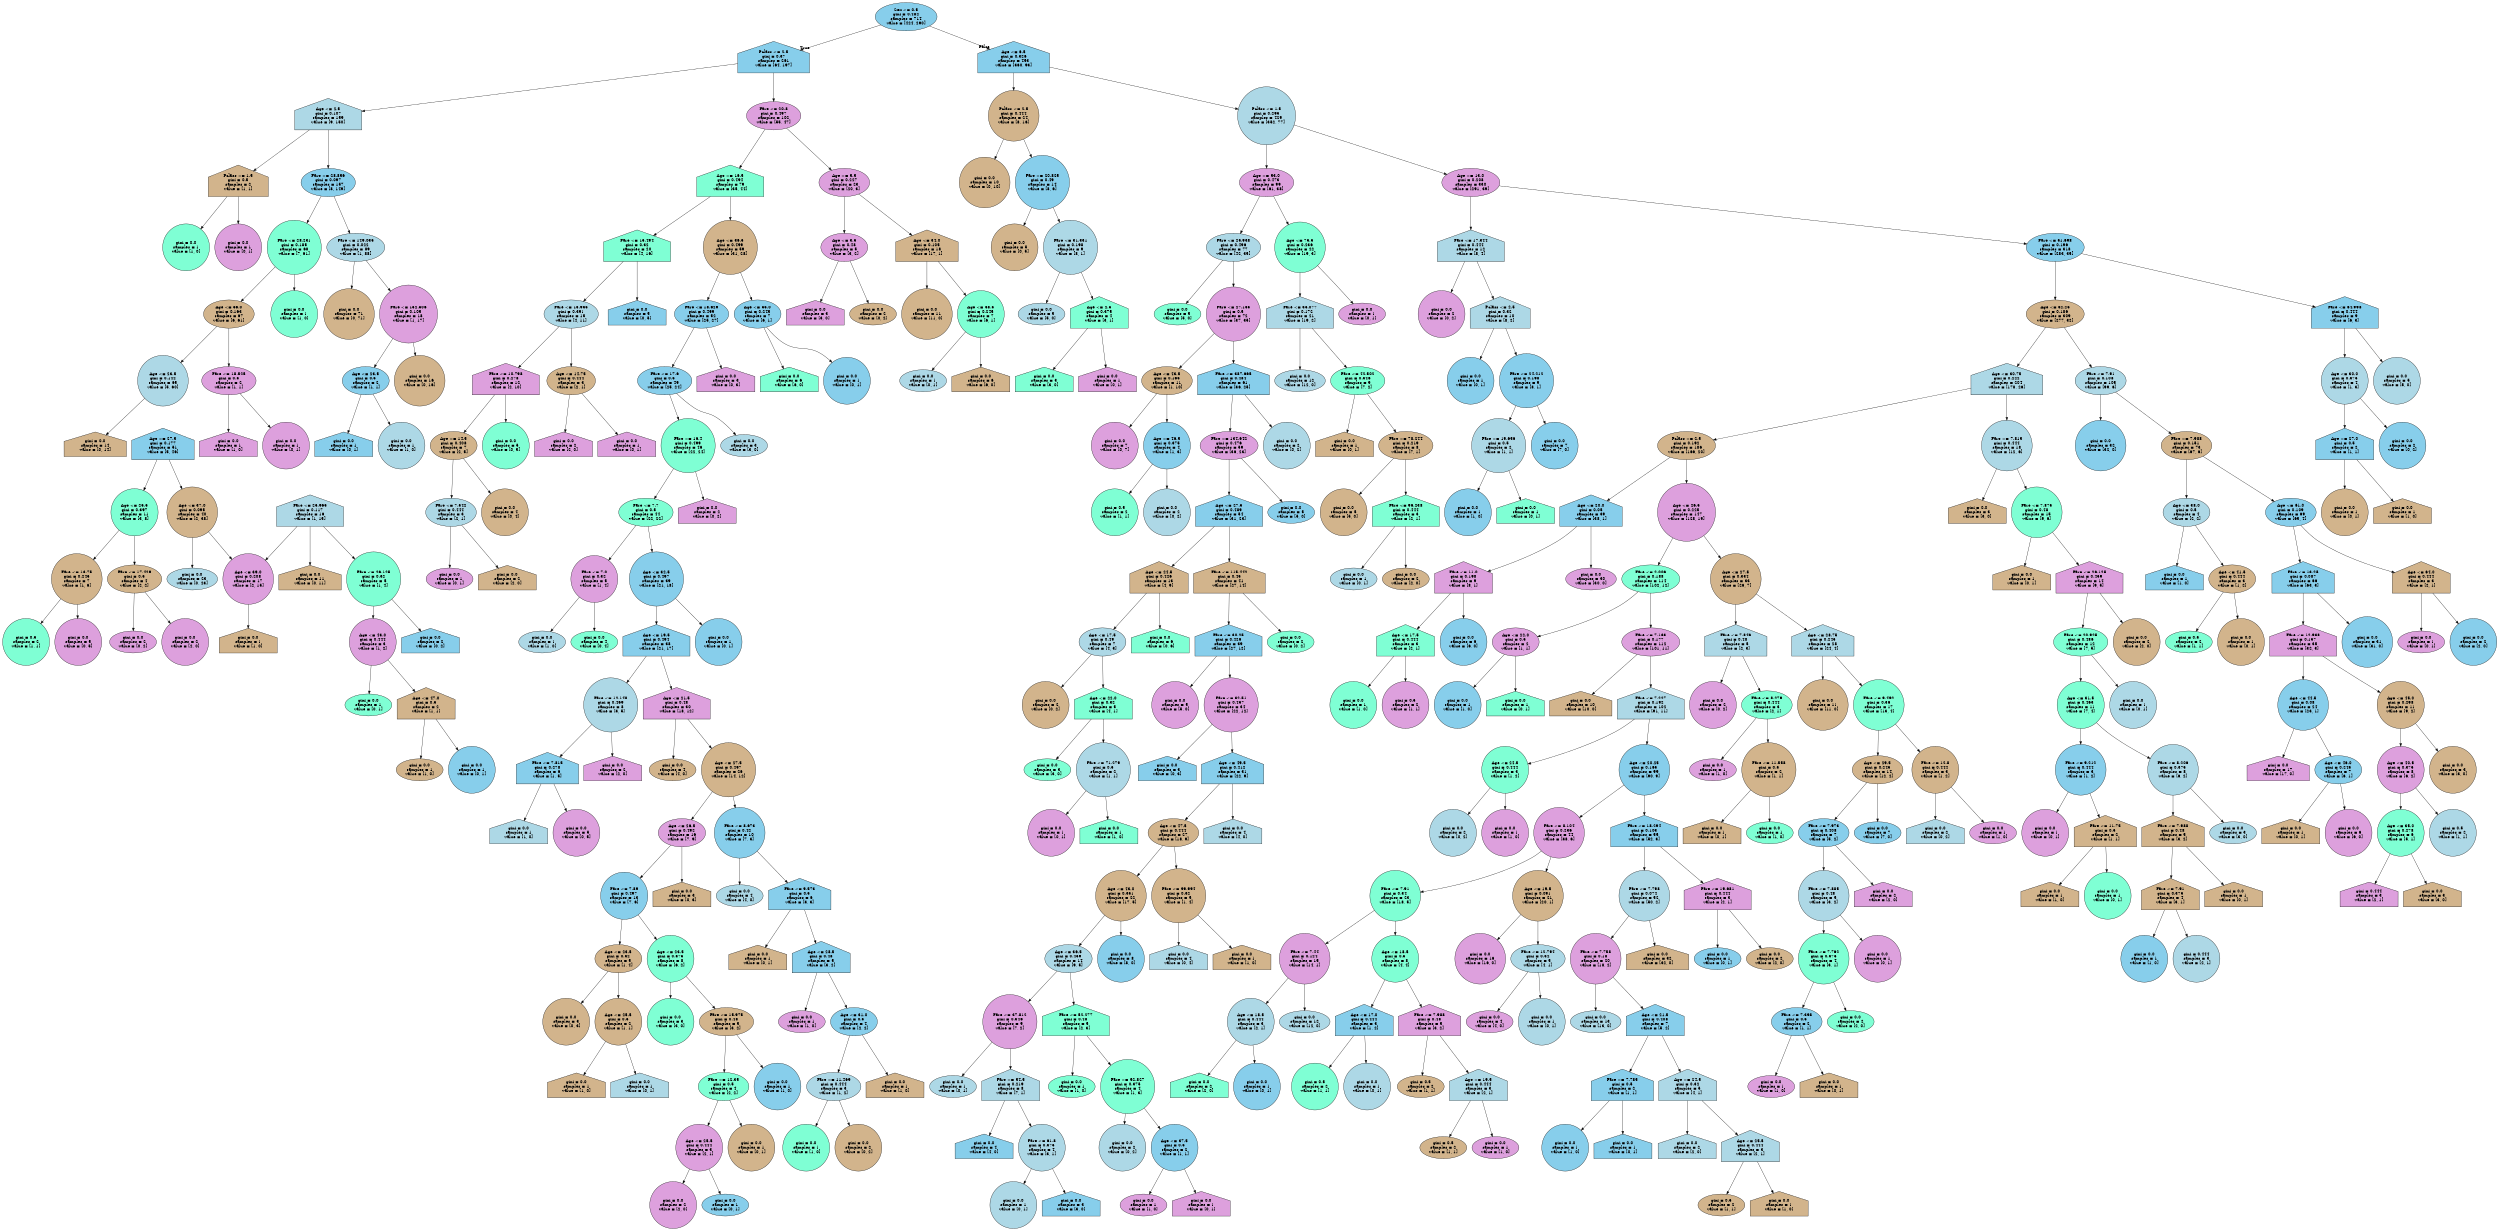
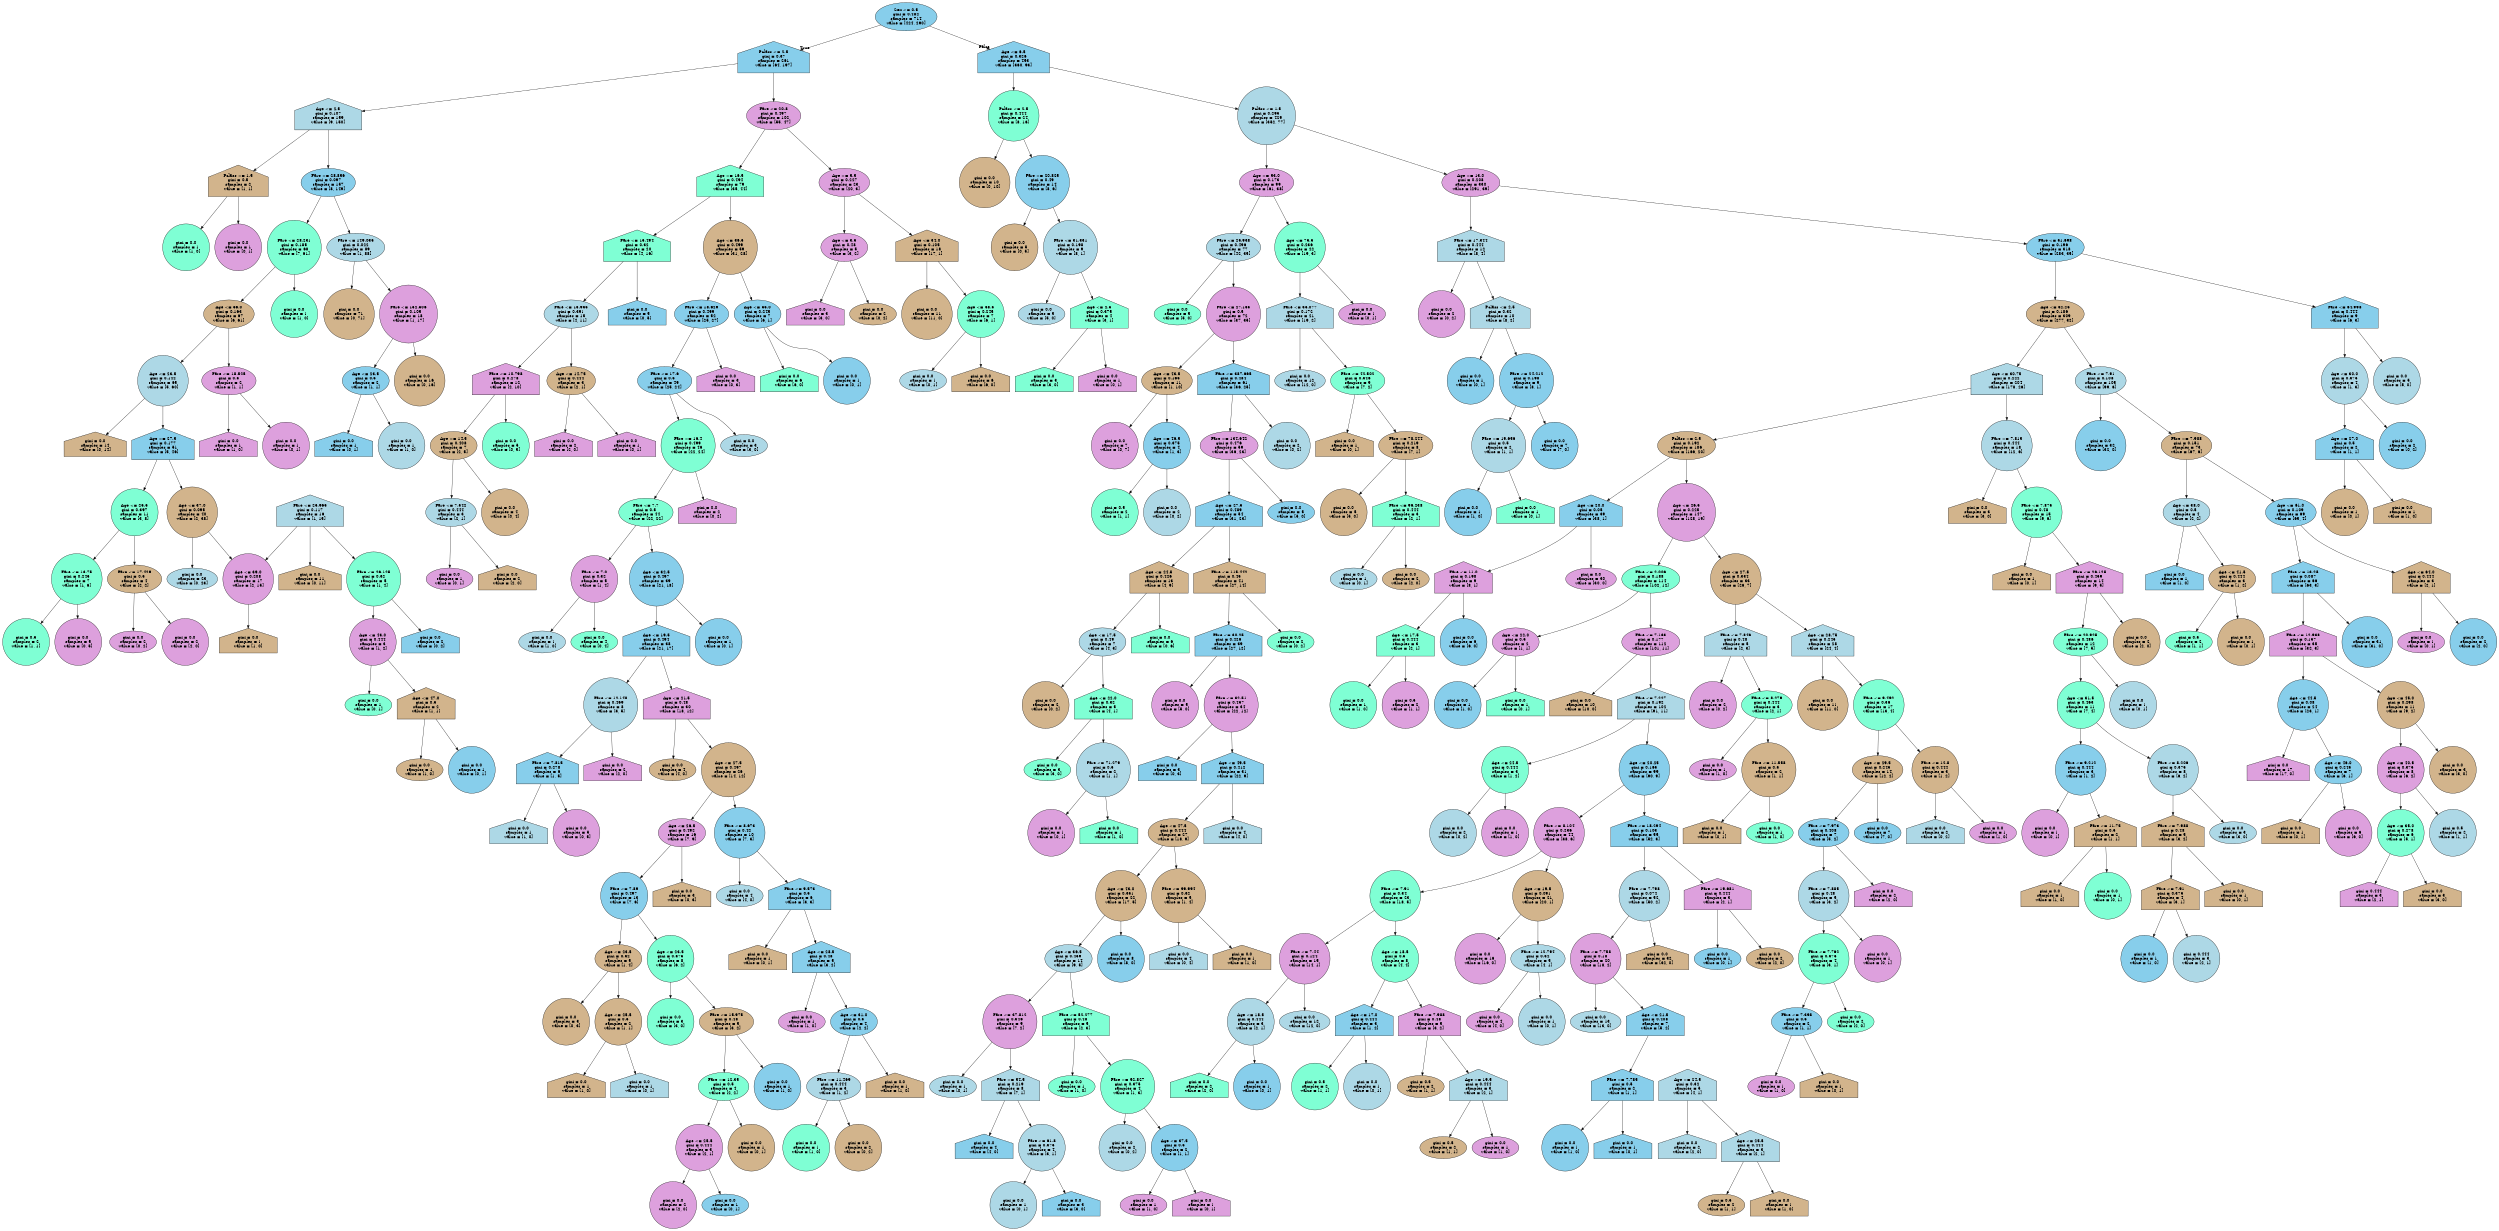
node "Pclass <= 2.5 gini = 0.444 samples = 24 value = [8, 16]": fillcolor tan -> aquamarine
node "Age <= 53.0 gini = 0.473 samples = 99 value = [61, 38]": label "Age <= 53.0 gini = 0.473 samples = 99 value = [61, 38]" -> "Age <= 53.0 gini = 0.173 samples = 99 value = [61, 38]"
edge "Age <= 23.5 gini = 0.142 samples = 65 value = [5, 60]" -> "Age <= 27.5 gini = 0.177 samples = 51 value = [5, 46]": added
node "Fare <= 13.75 gini = 0.245 samples = 7 value = [1, 6]": fillcolor tan -> aquamarine
edge "Age <= 21.5 gini = 0.408 samples = 7 value = [5, 2]" -> "Age <= 24.5 gini = 0.32 samples = 5 value = [4, 1]": removed
